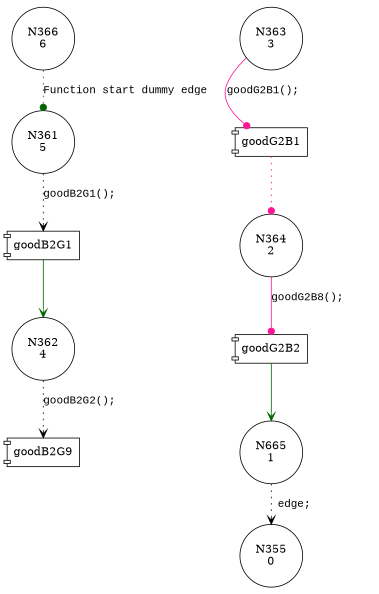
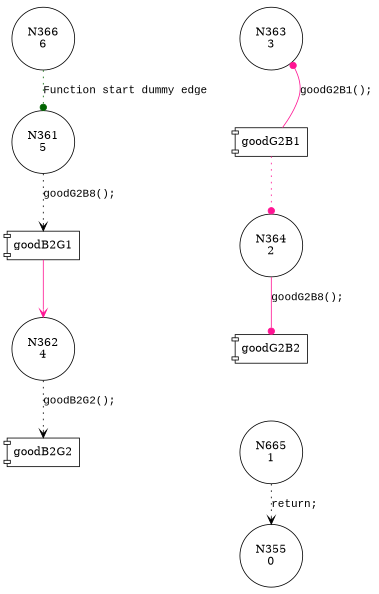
edge "N363 3" -> "goodG2B1": reversed
edge "N361 5" -> "goodB2G1": label "goodB2G1();" -> "goodG2B8();"
edge "goodB2G1" -> "N362 4": color darkgreen -> deeppink
edge "goodG2B2" -> "N665 1": removed
node "goodB2G9": label "goodB2G9" -> "goodB2G2"
edge "N665 1" -> "N355 0": label "edge;" -> "return;"
